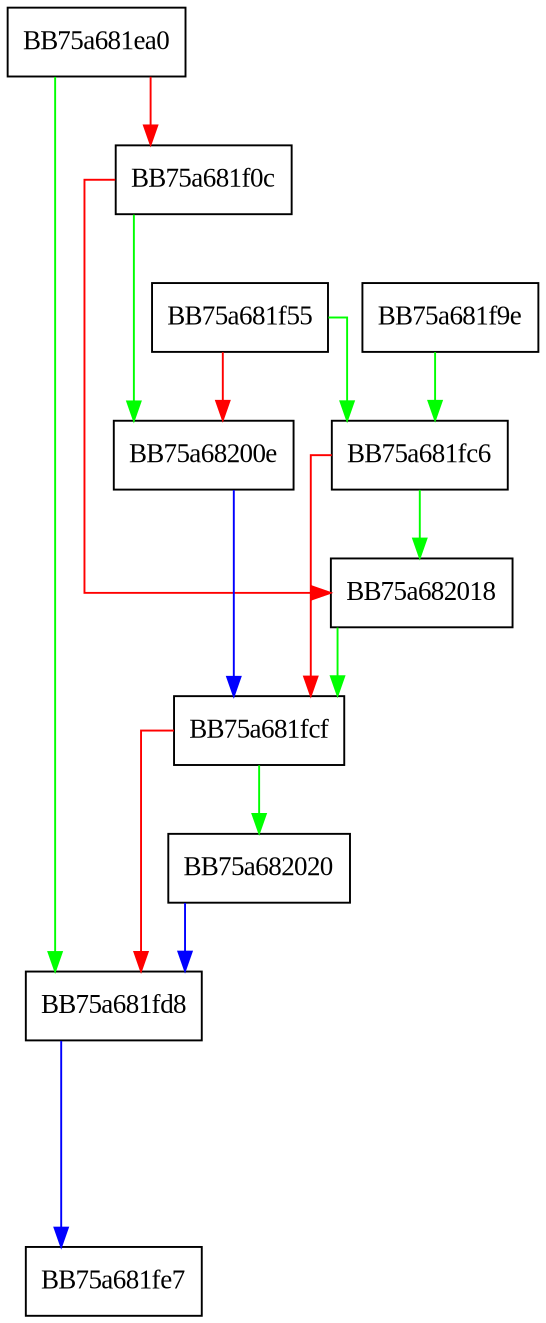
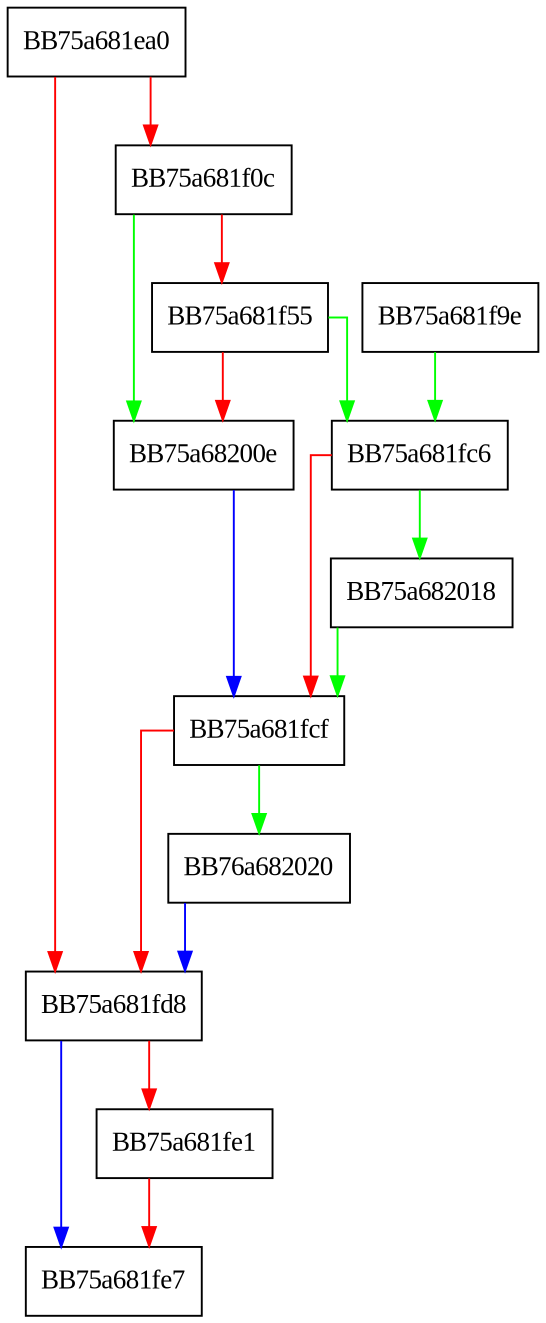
edge "BB75a681f0c" -> "BB75a682018": now "BB75a681f0c" -> "BB75a681f55"
edge "BB75a681ea0" -> "BB75a681fd8": color green -> red
node "BB75a682020": label "BB75a682020" -> "BB76a682020"
node "BB75a681fe1": added
